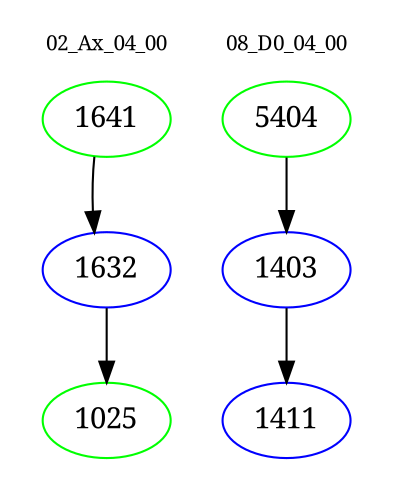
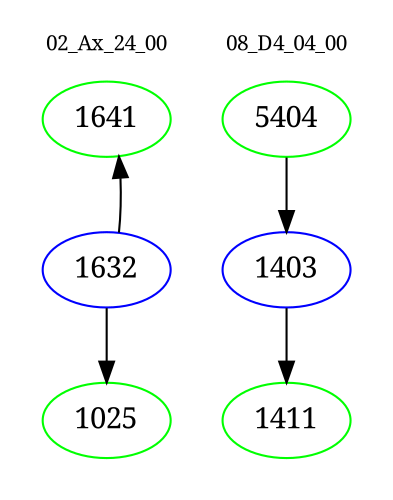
cluster "02_Ax_04_00": label "02_Ax_04_00" -> "02_Ax_24_00"
cluster "08_D0_04_00": label "08_D0_04_00" -> "08_D4_04_00"
edge "1641" -> "1632": reversed
node "1411": color blue -> green
